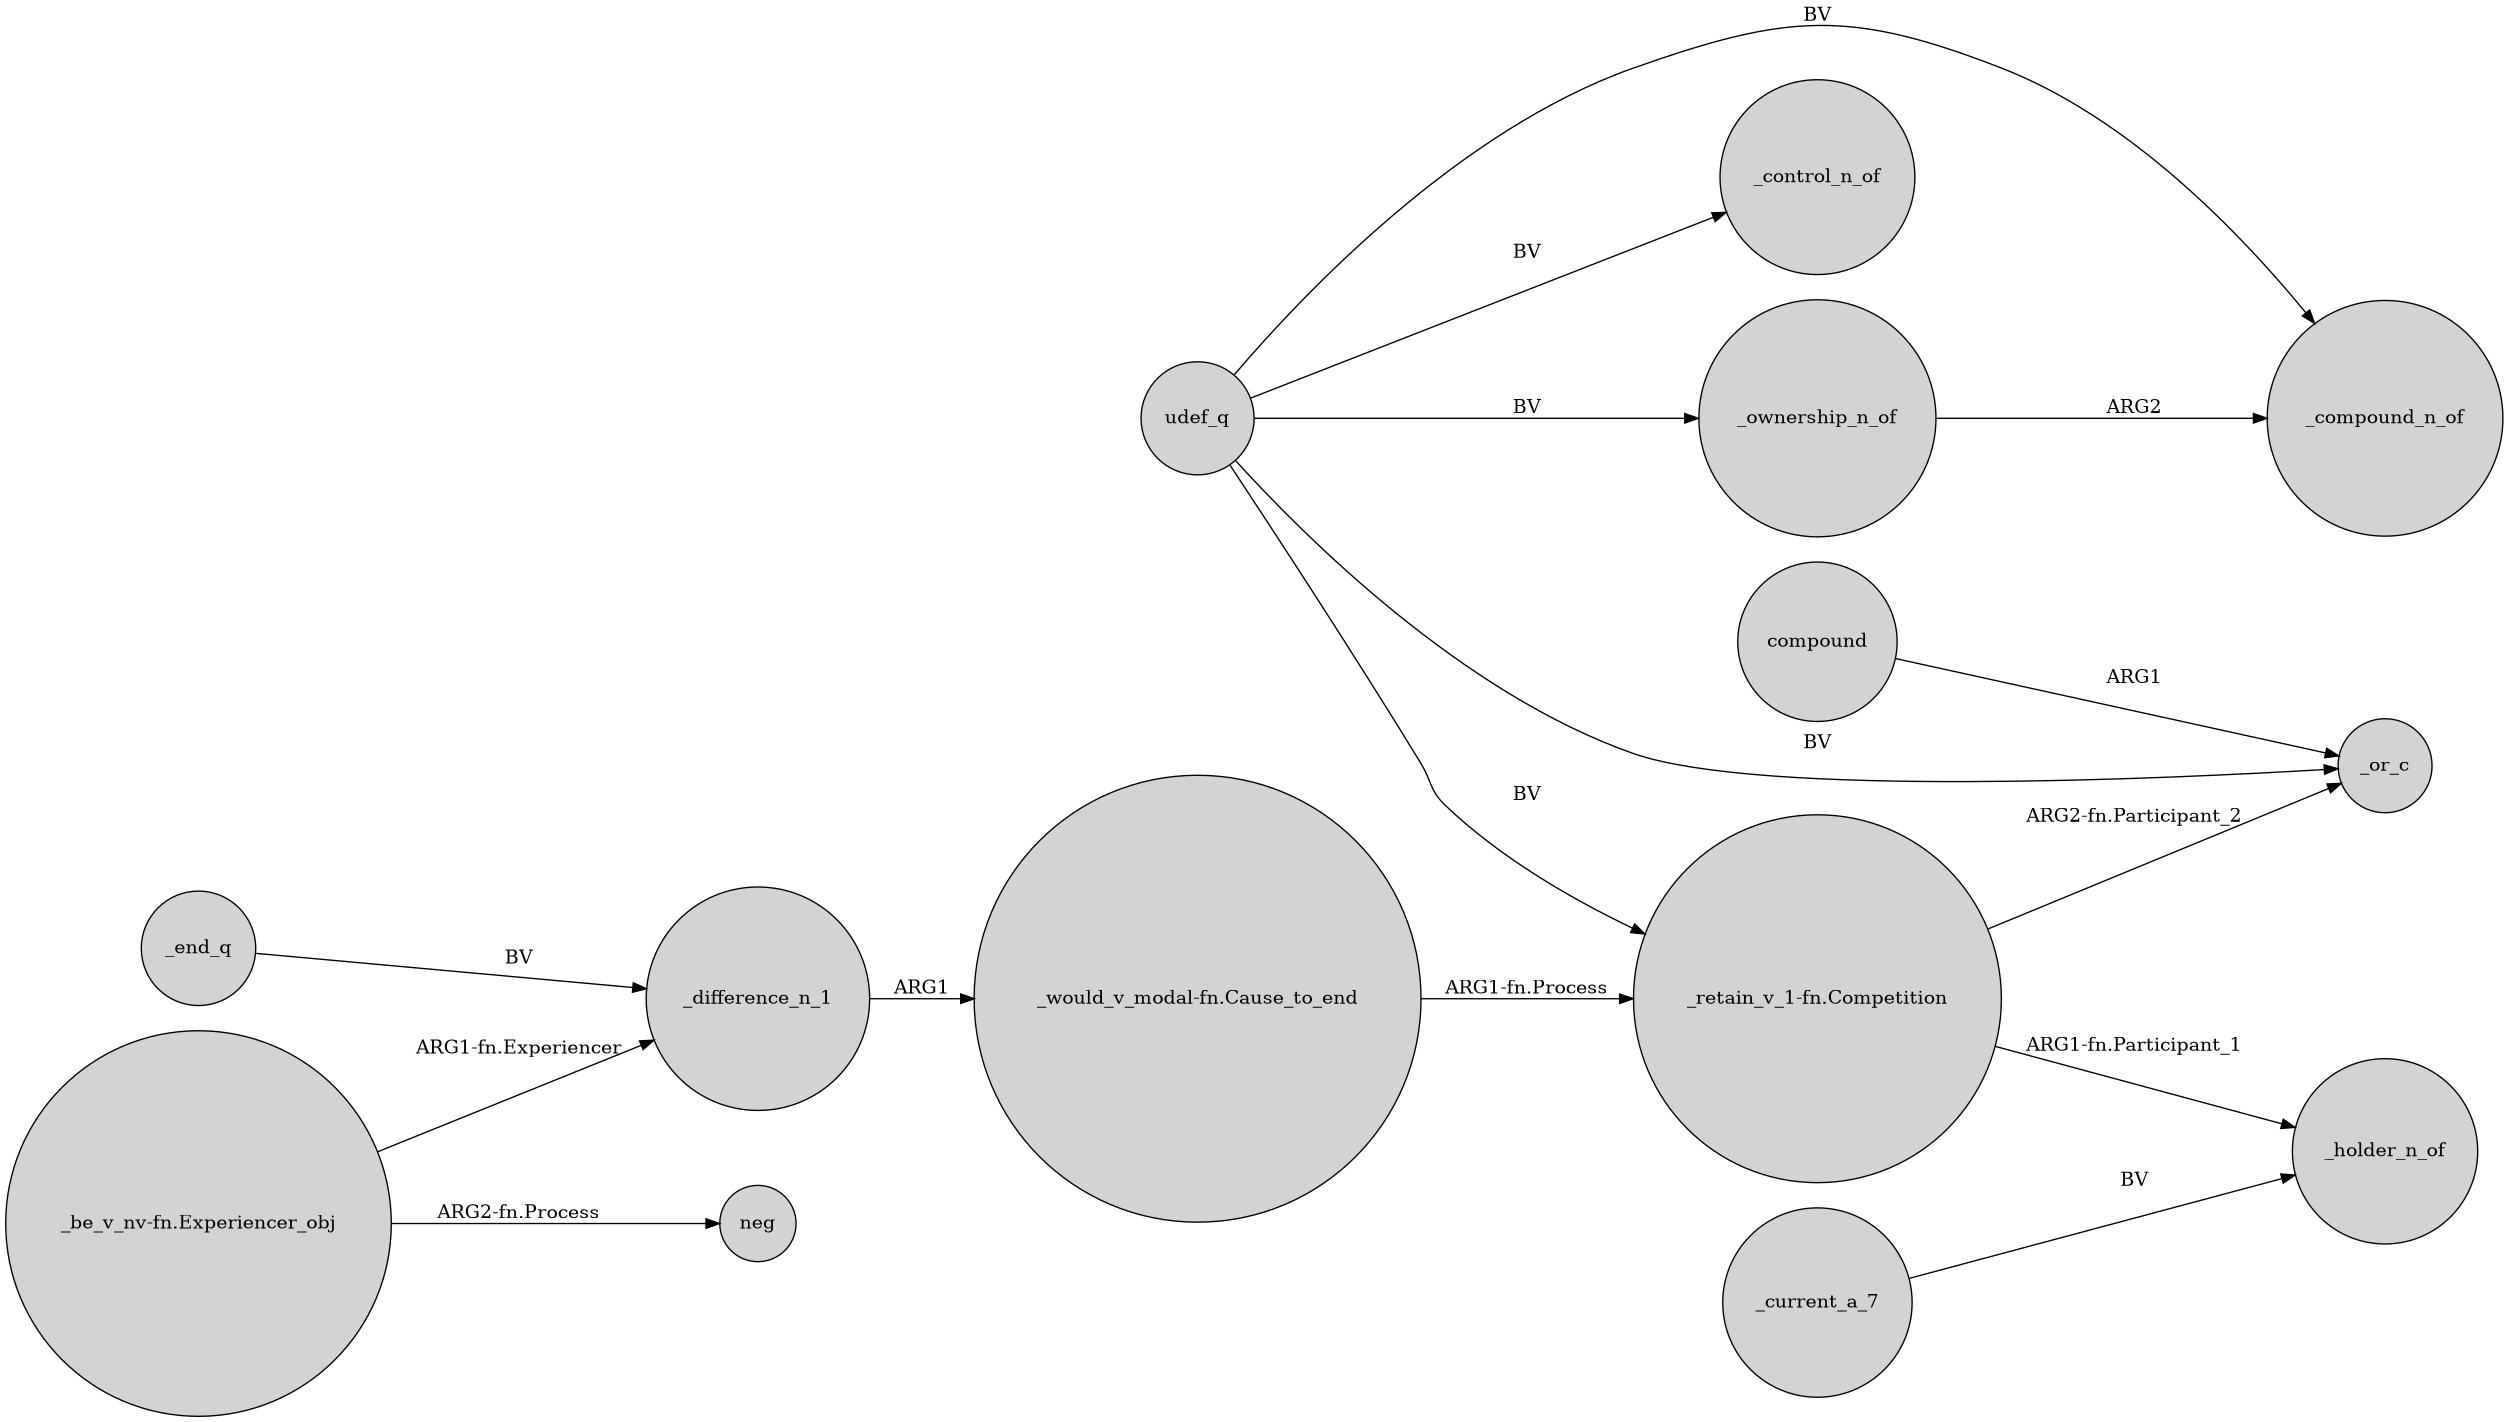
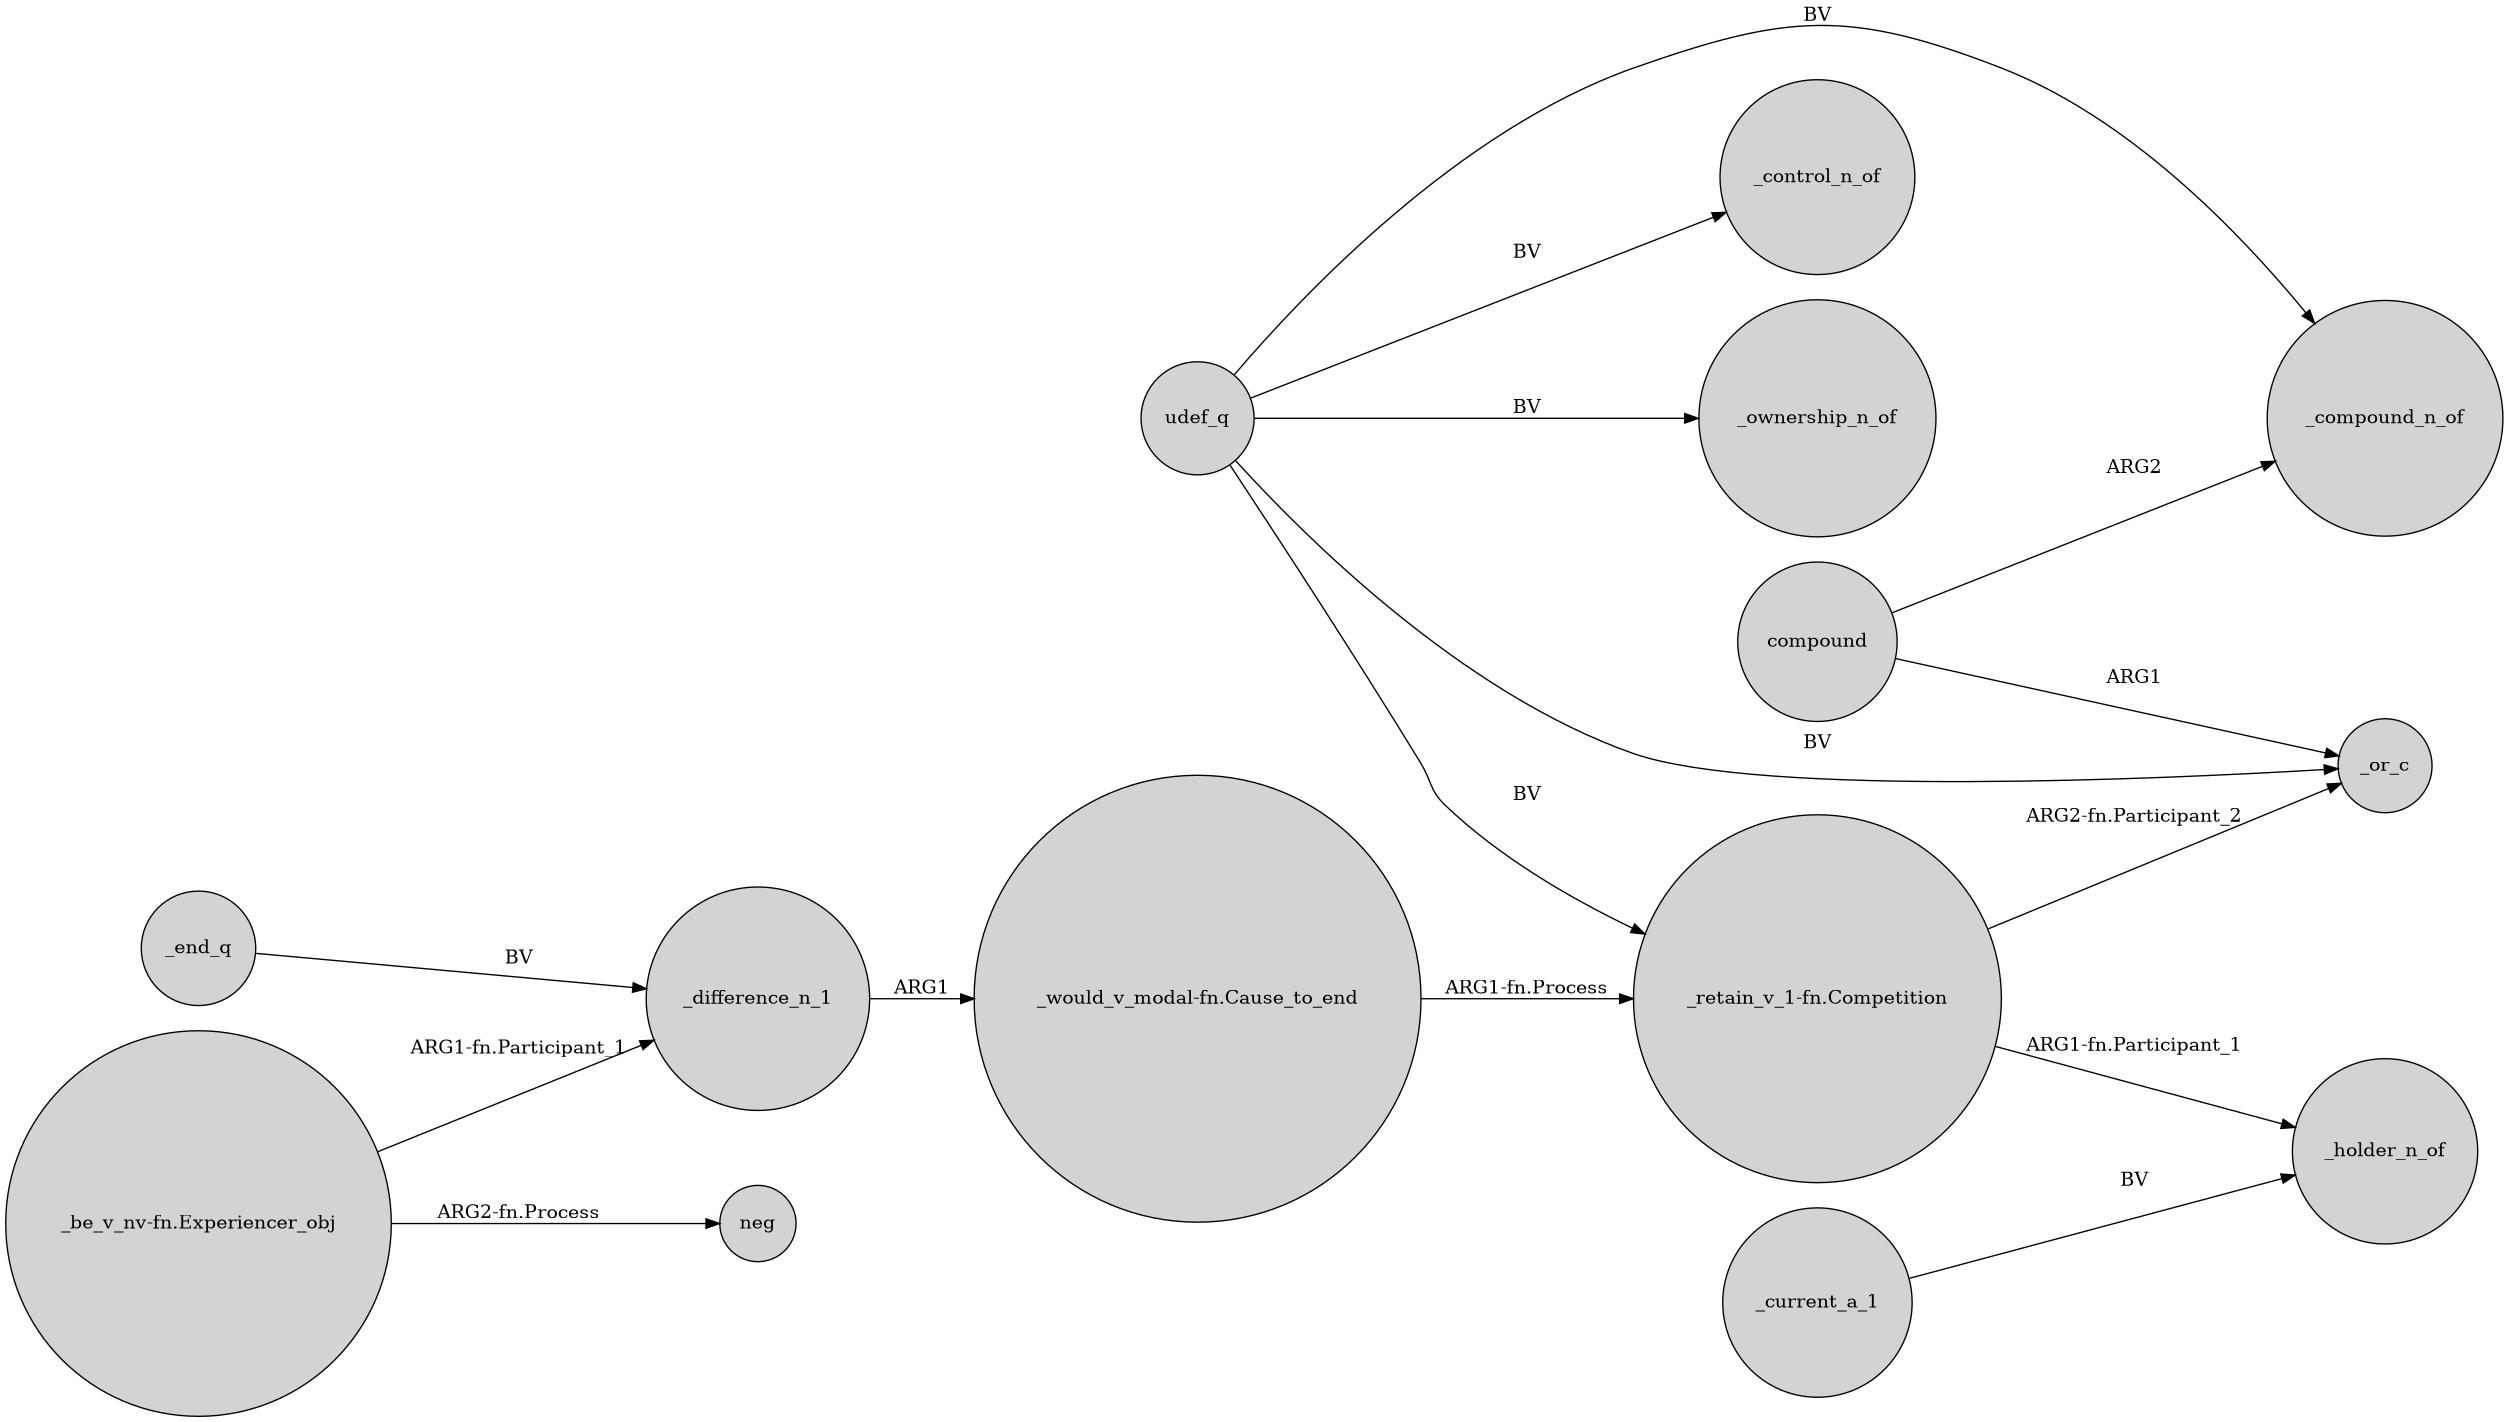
edge "_ownership_n_of" -> "_compound_n_of": now "compound" -> "_compound_n_of"
edge "_be_v_nv-fn.Experiencer_obj" -> "_difference_n_1": label "ARG1-fn.Experiencer" -> "ARG1-fn.Participant_1"
node "_current_a_7": label "_current_a_7" -> "_current_a_1"
